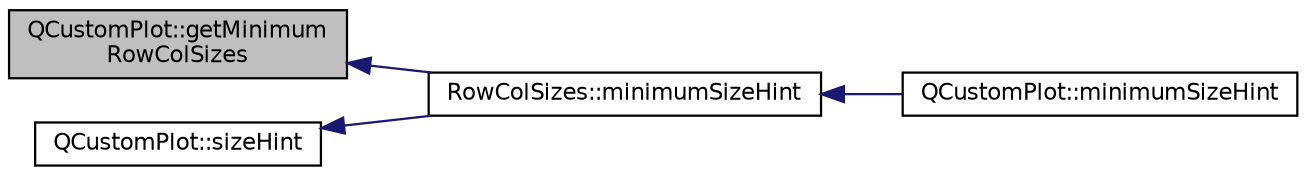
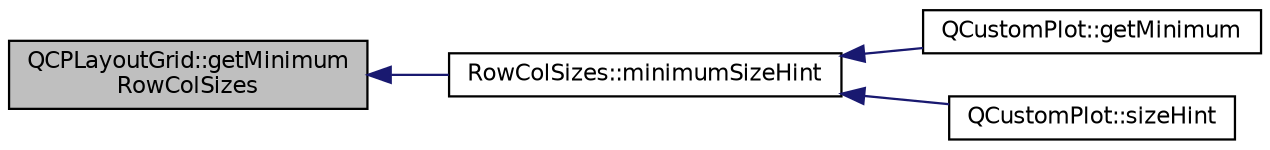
node "QCustomPlot::getMinimum RowColSizes": label "QCustomPlot::getMinimum RowColSizes" -> "QCPLayoutGrid::getMinimum RowColSizes"
node "QCustomPlot::minimumSizeHint": label "QCustomPlot::minimumSizeHint" -> "QCustomPlot::getMinimum"
edge "RowColSizes::minimumSizeHint" -> "QCustomPlot::sizeHint": reversed
